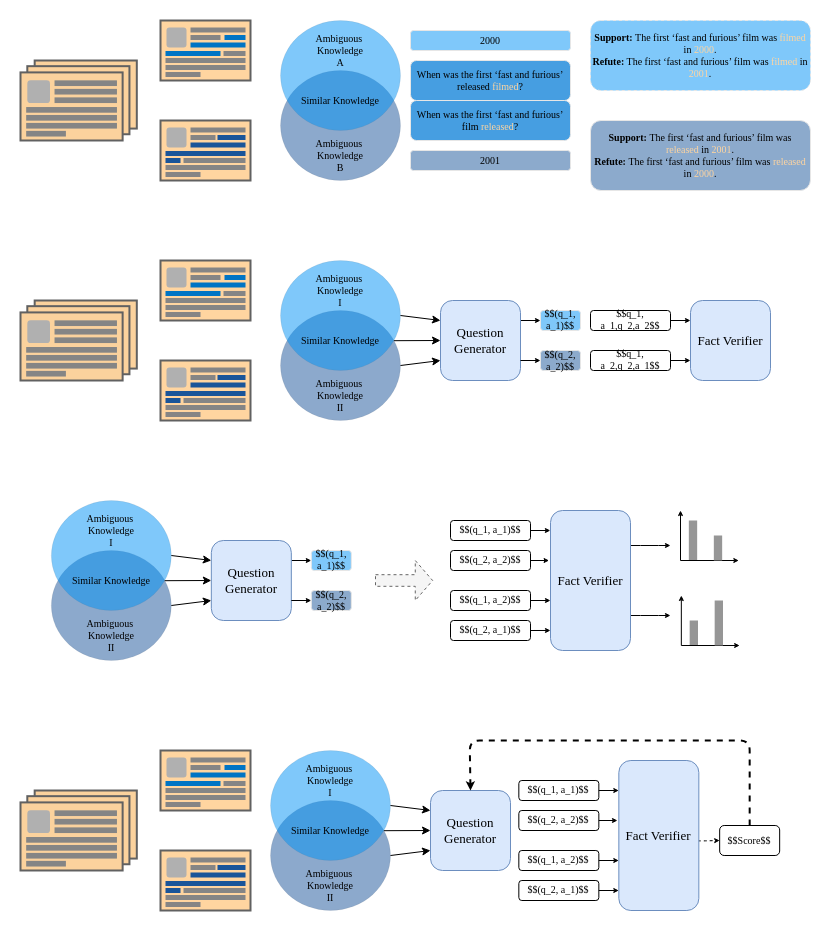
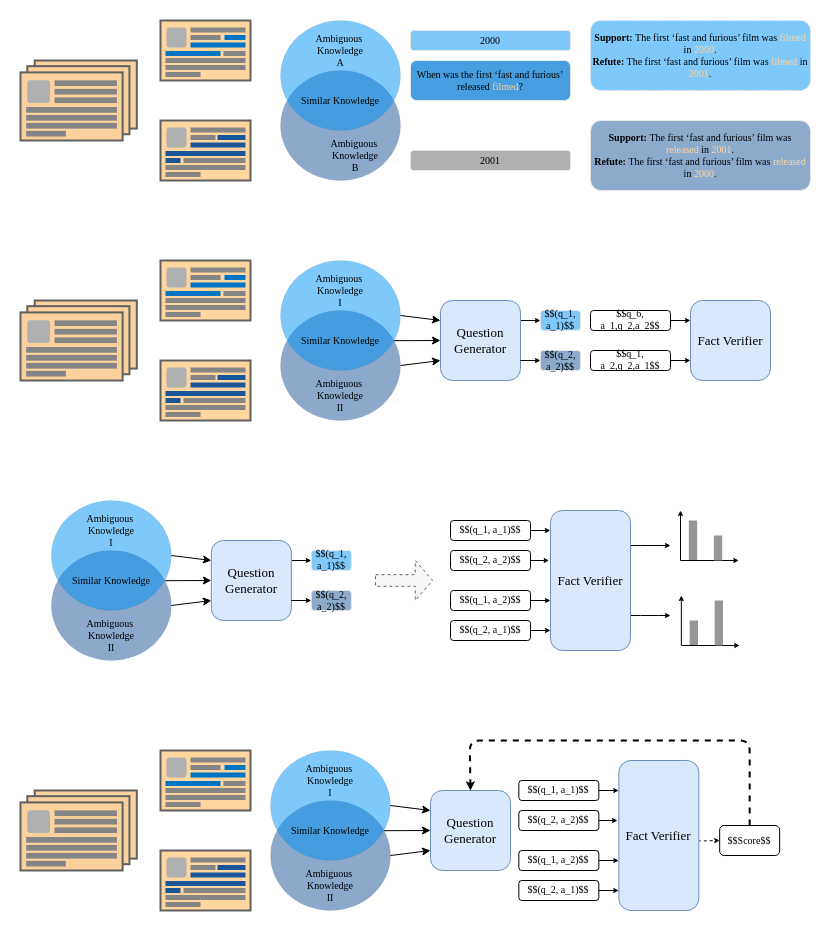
node "When was the first ‘fast and furious’ film released?": removed
node "Ambiguous Knowledge B": moved (341, 156) -> (356, 156)
node "2001": fillcolor #8caacc -> #b0b0b0
node "$$q_1, a_1,q_2,a_2$$": label "$$q_1, a_1,q_2,a_2$$" -> "$$q_6, a_1,q_2,a_2$$"
